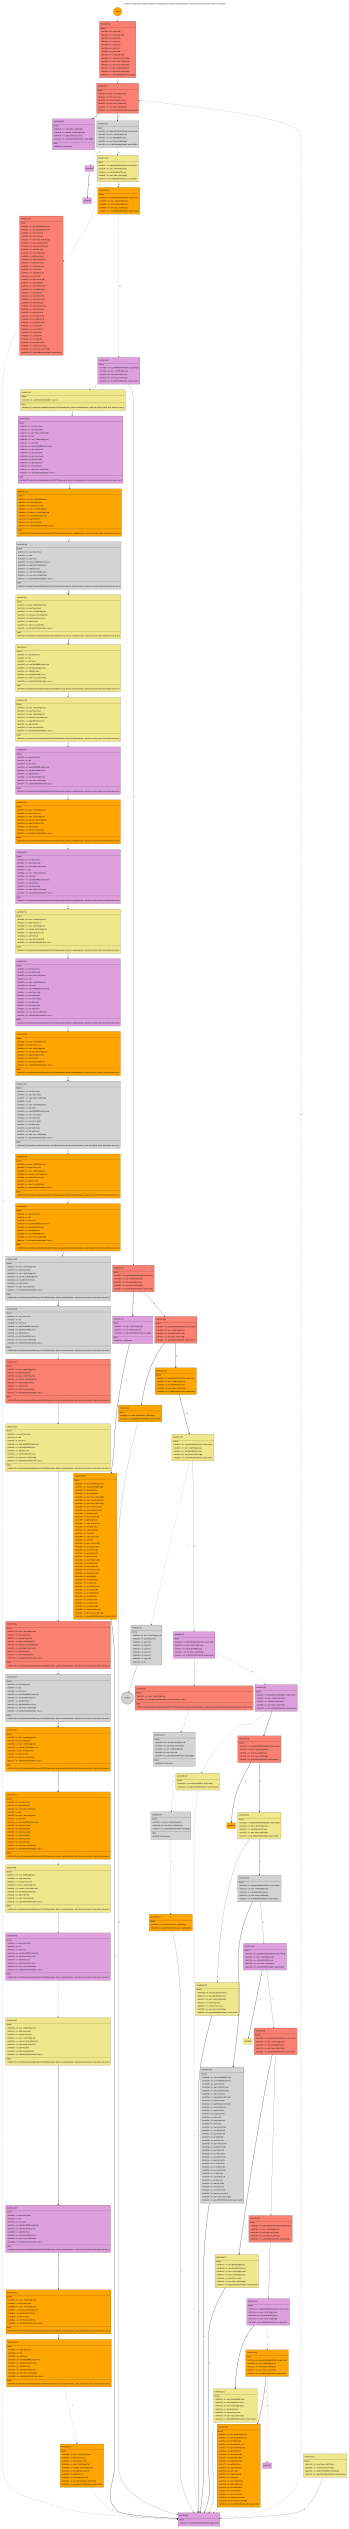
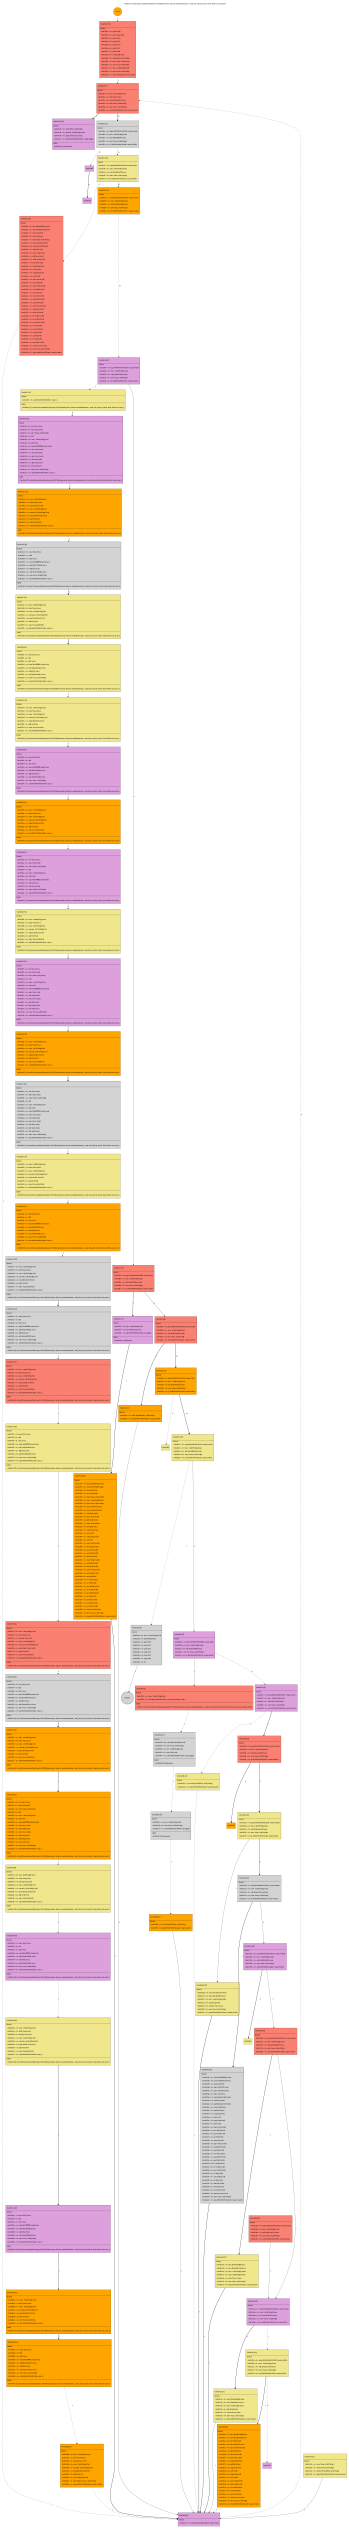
node "0x402680 [33]": fillcolor orange -> khaki
node "0x4022f8": added
edge "0x40226f [25]" -> "0x402288 [25]": now "0x40226f [25]" -> "0x4022a1 [25]"
node "0x4022ba [25]": fillcolor orange -> khaki
